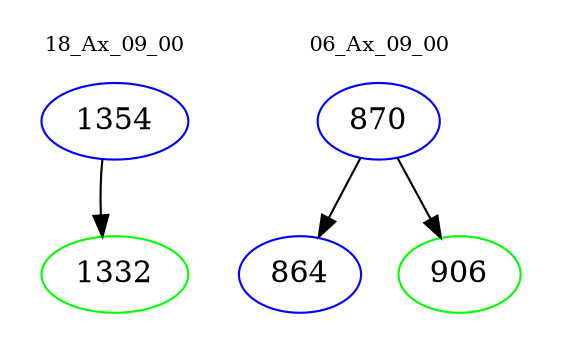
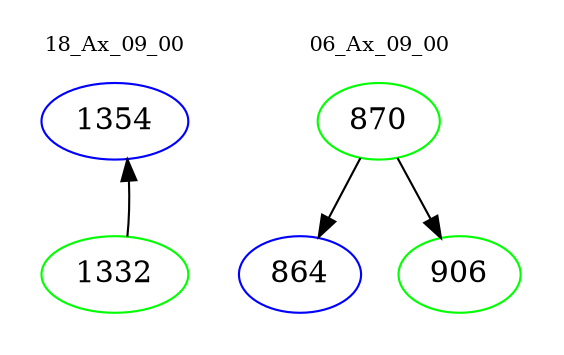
node "870": color blue -> green
edge "1354" -> "1332": reversed
